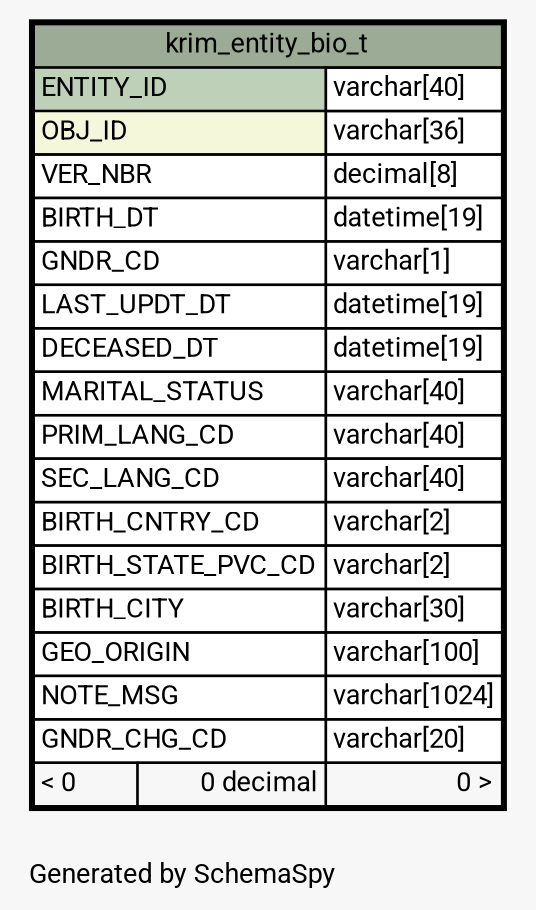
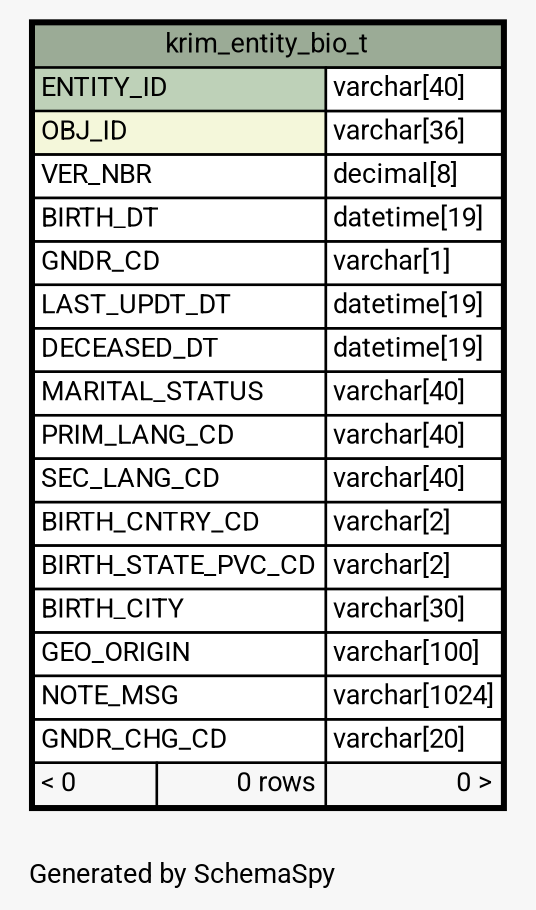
node "krim_entity_bio_t": text "0 decimal" -> "0 rows"
